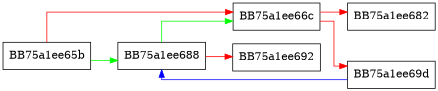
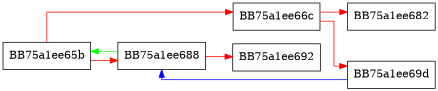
edge "BB75a1ee688" -> "BB75a1ee66c": now "BB75a1ee688" -> "BB75a1ee65b"
edge "BB75a1ee65b" -> "BB75a1ee688": color green -> red
